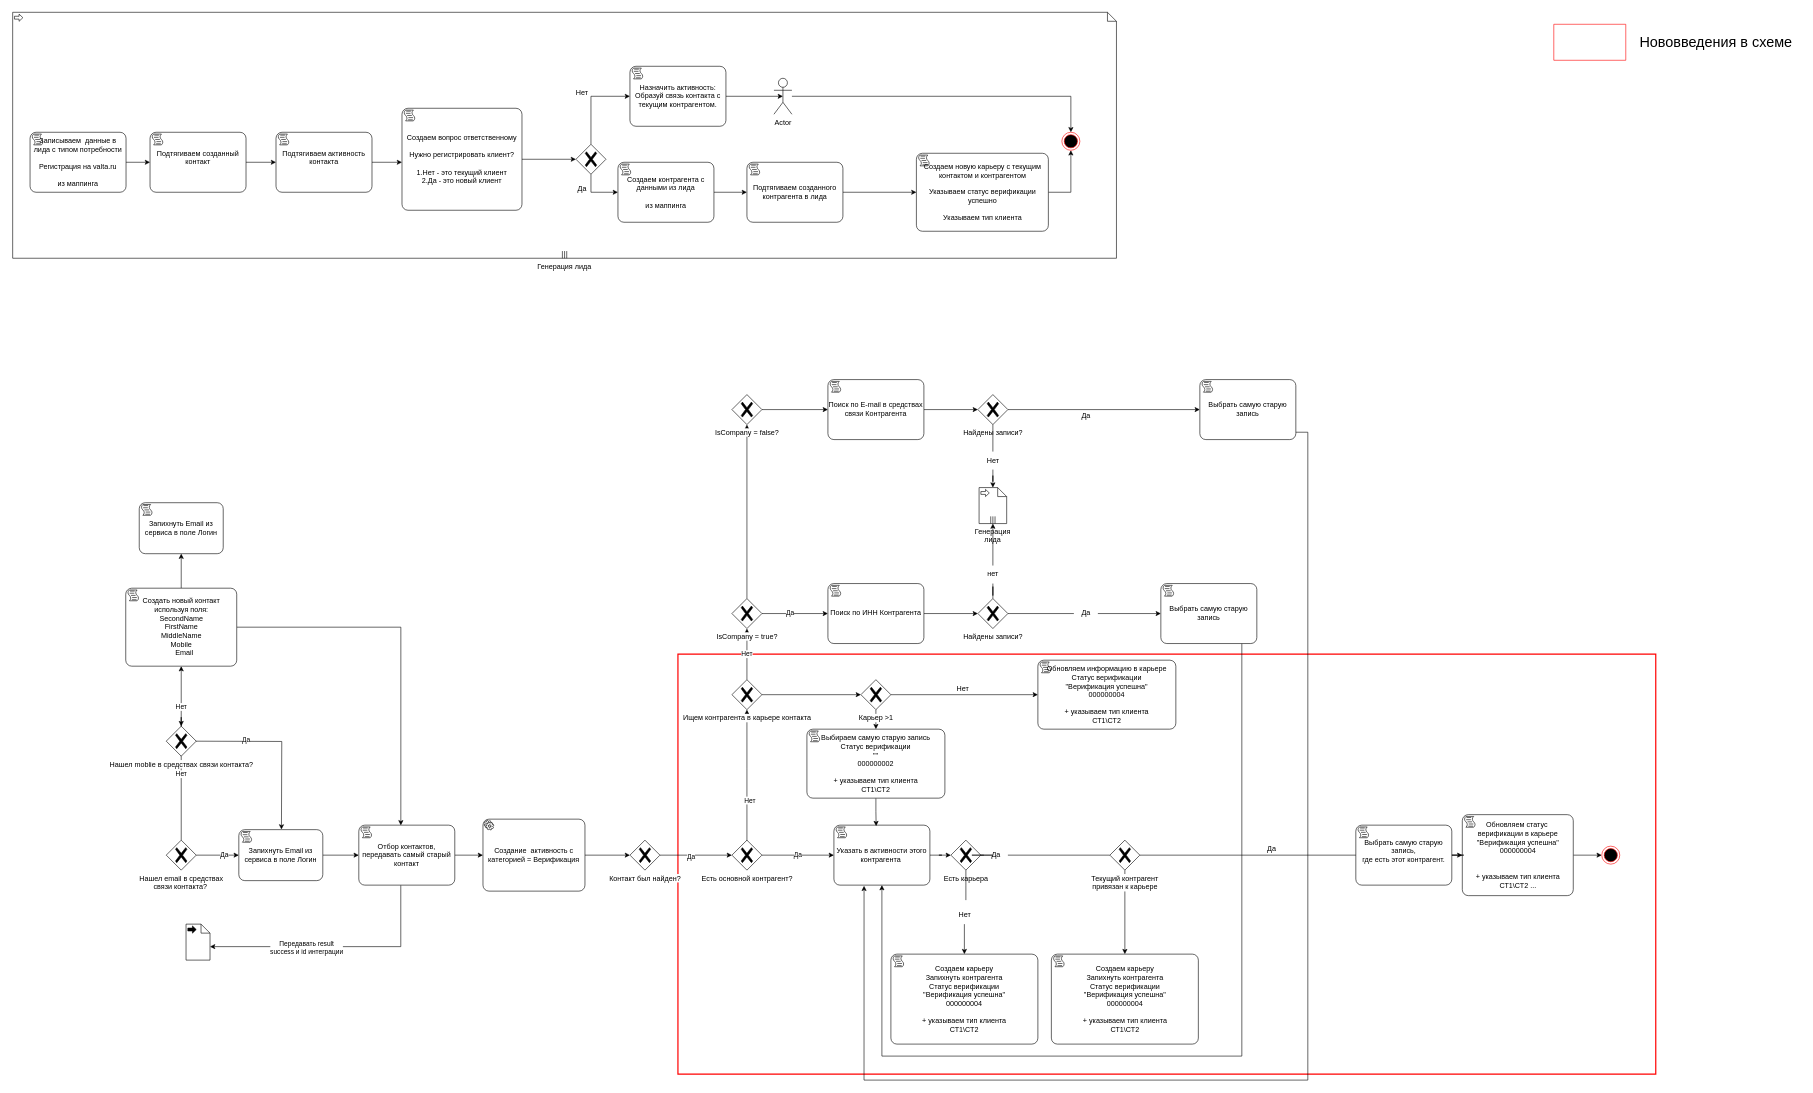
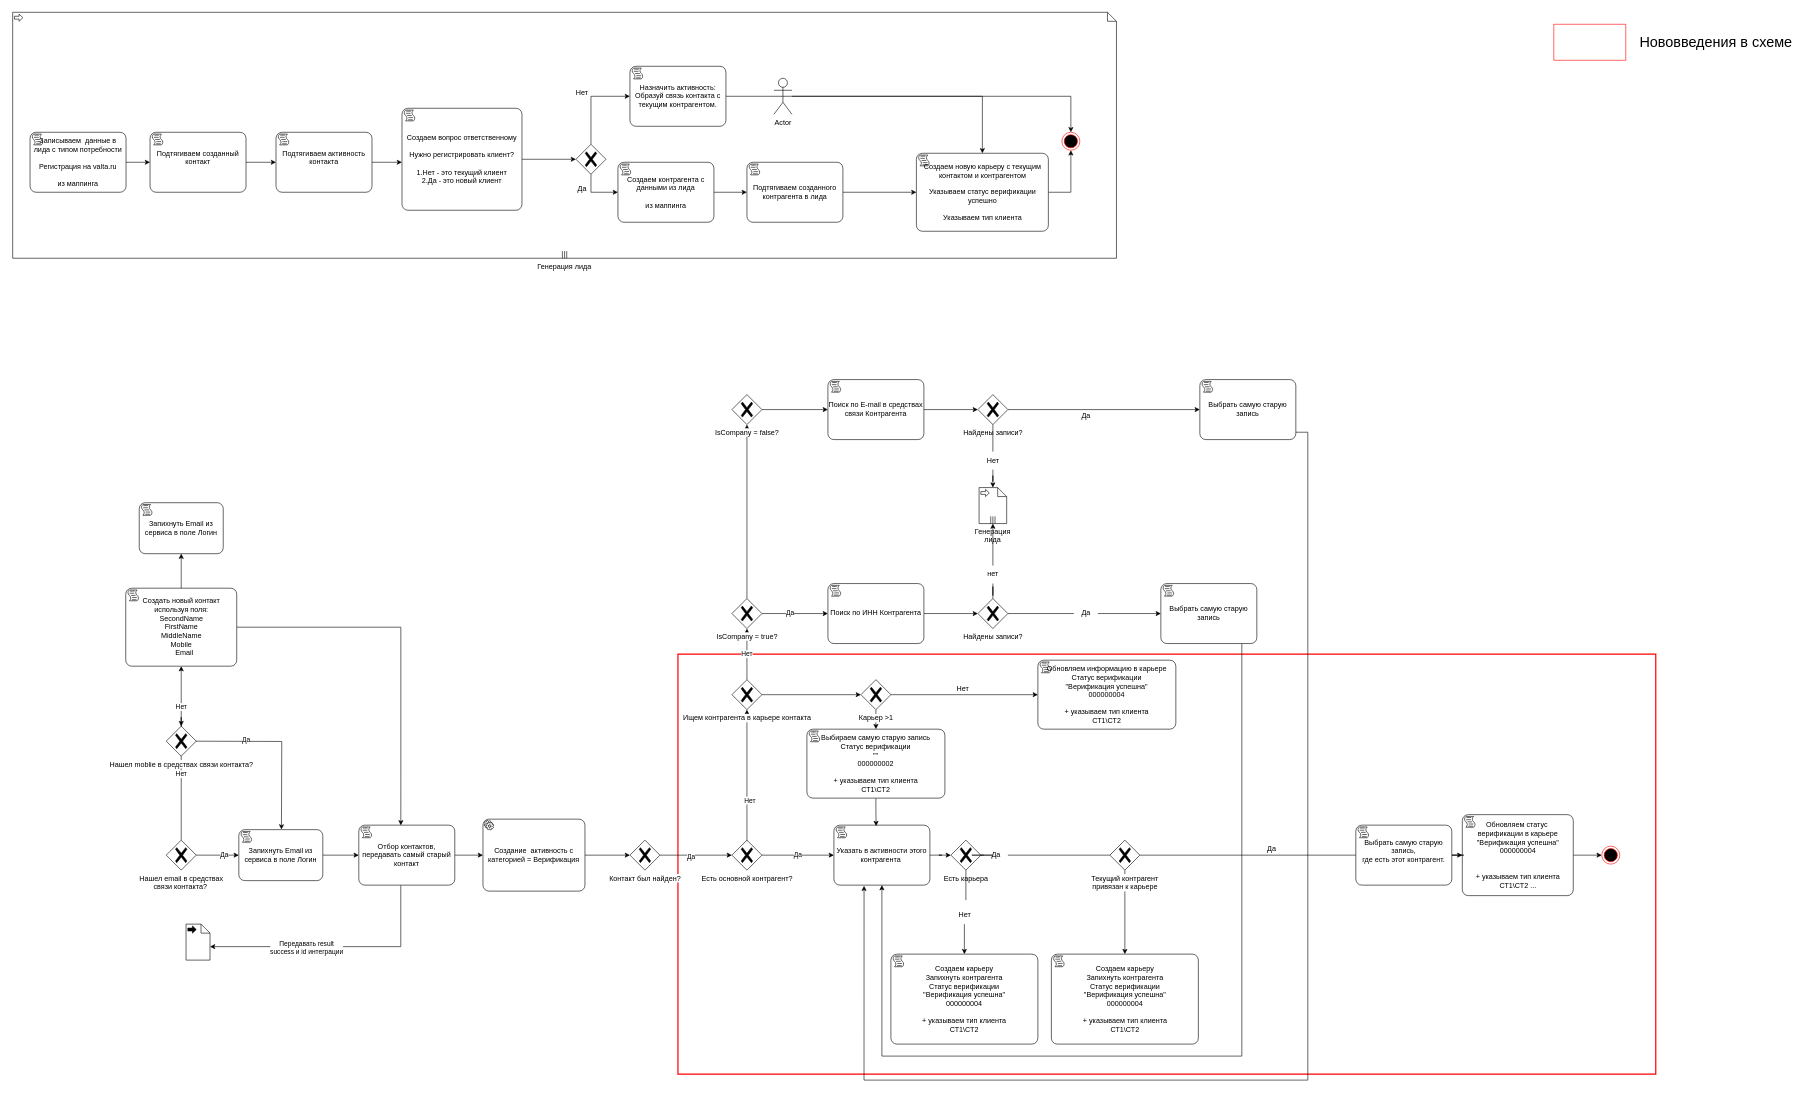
edge "Назначить активность: Образуй связь контакта с текущим контрагентом." -> "Actor": now "Назначить активность: Образуй связь контакта с текущим контрагентом." -> "Создаем новую карьеру с текущим контактом и контрагентом Указываем статус верификации успешно Указываем тип клиента"
